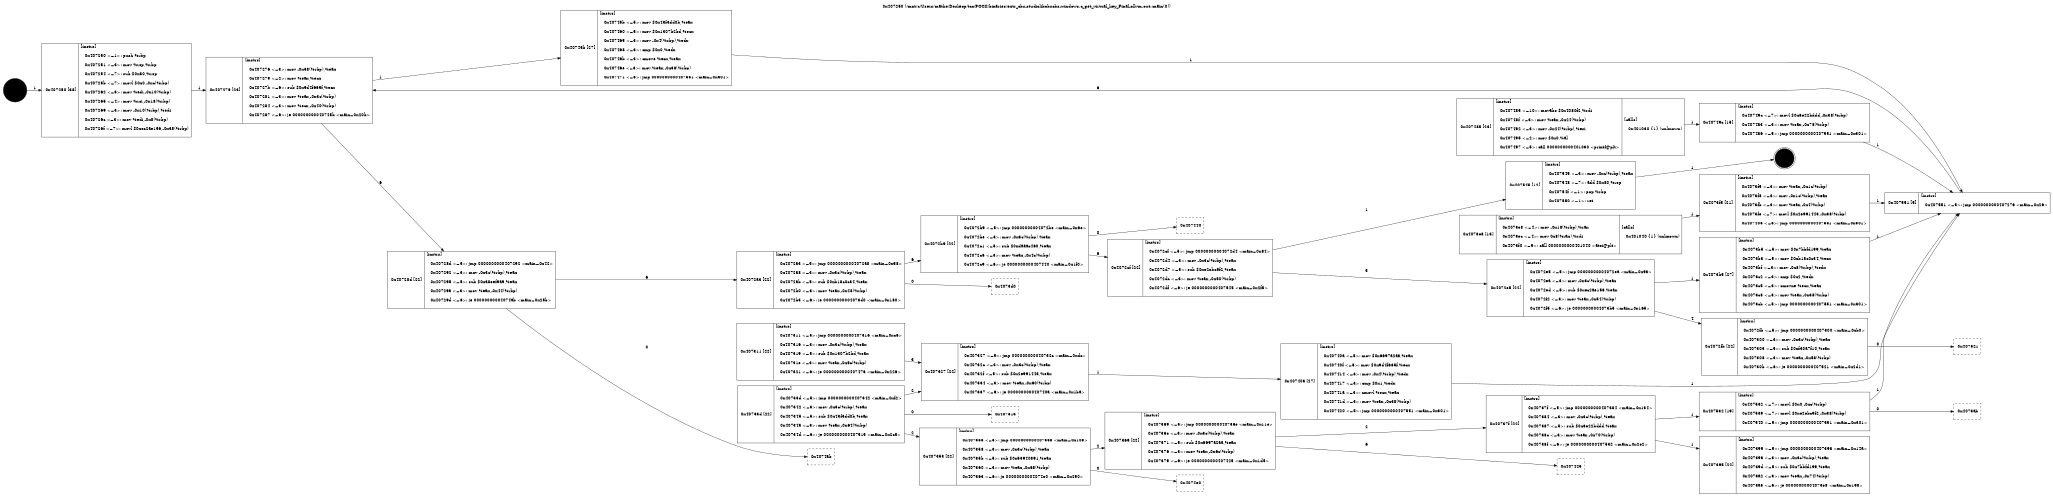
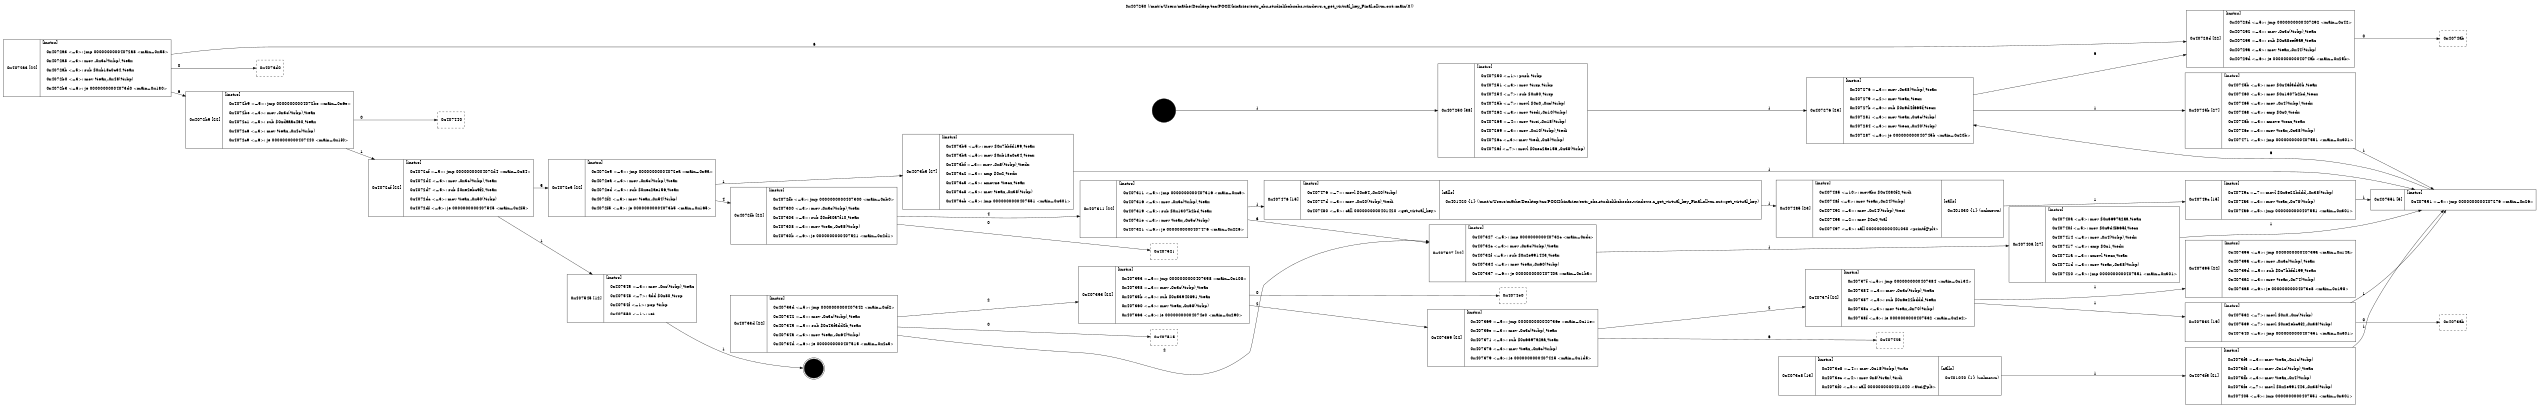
node "0x407476 [15]": added
edge "0x4072fb [22]" -> "0x407311 [22]": added, label "4"
edge "0x4072b9 [22]" -> "0x4072cf [22]": label " 6" -> " 1"
edge "0x40728d [22]" -> "0x4072a3 [22]": reversed
